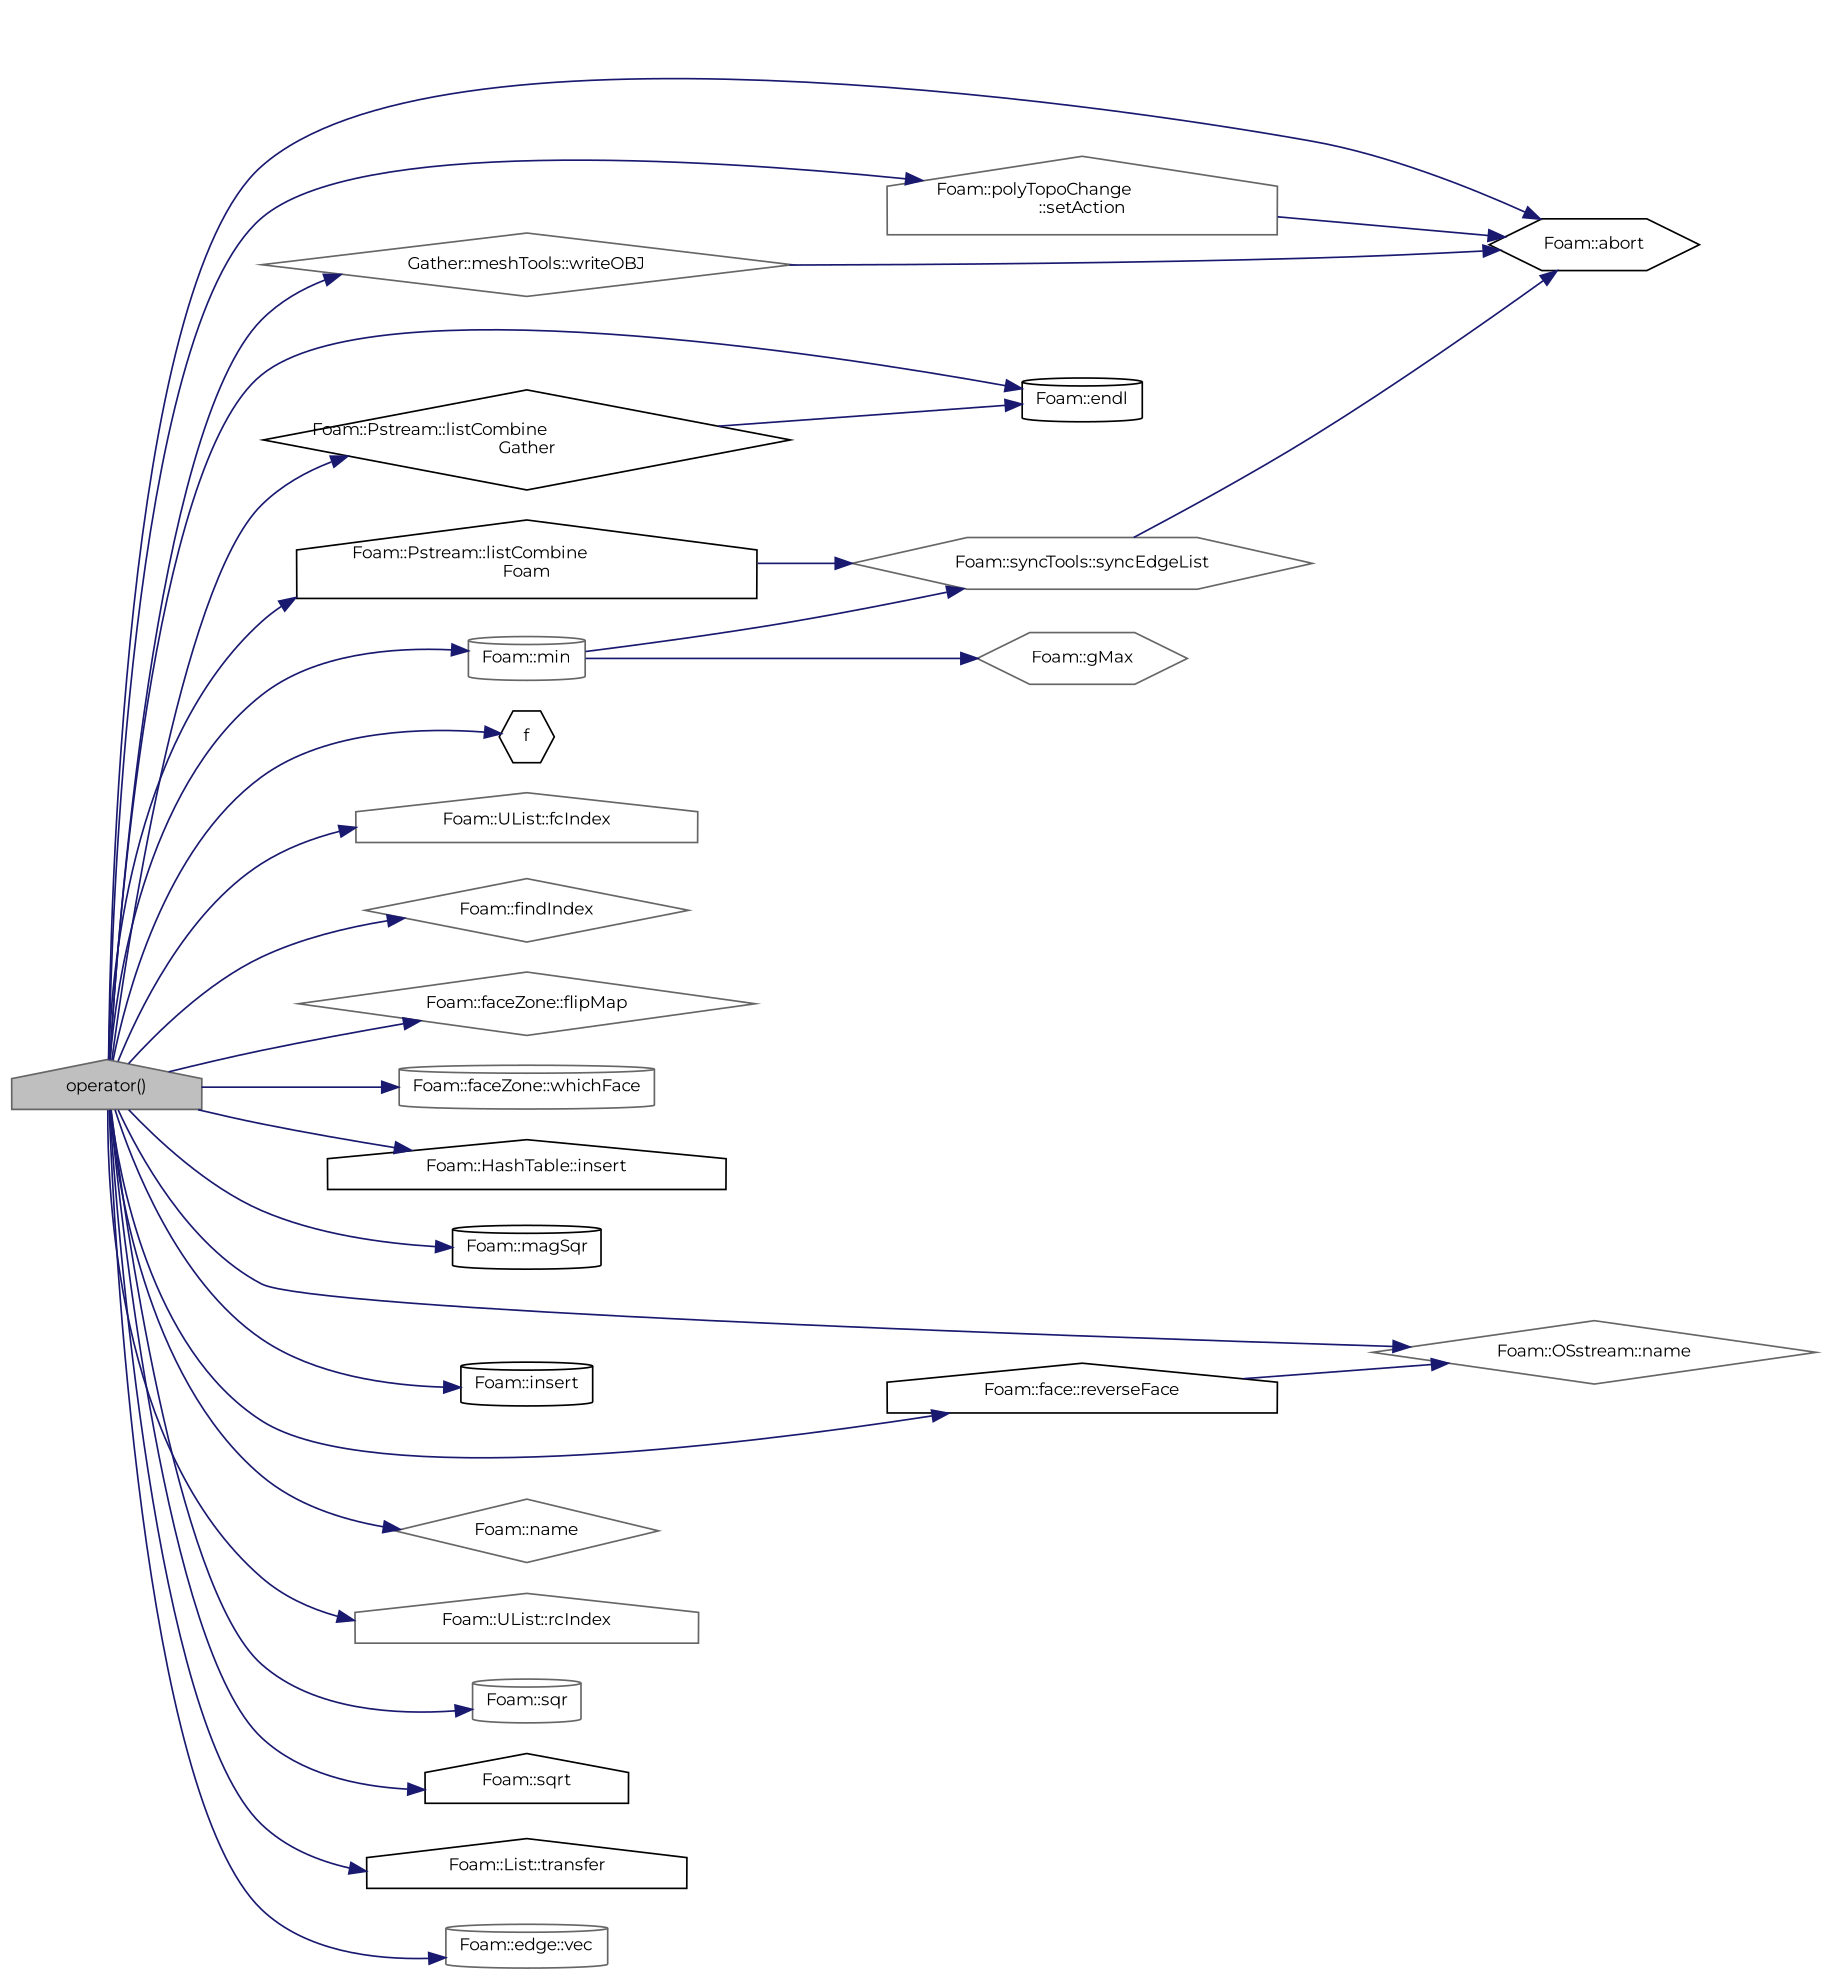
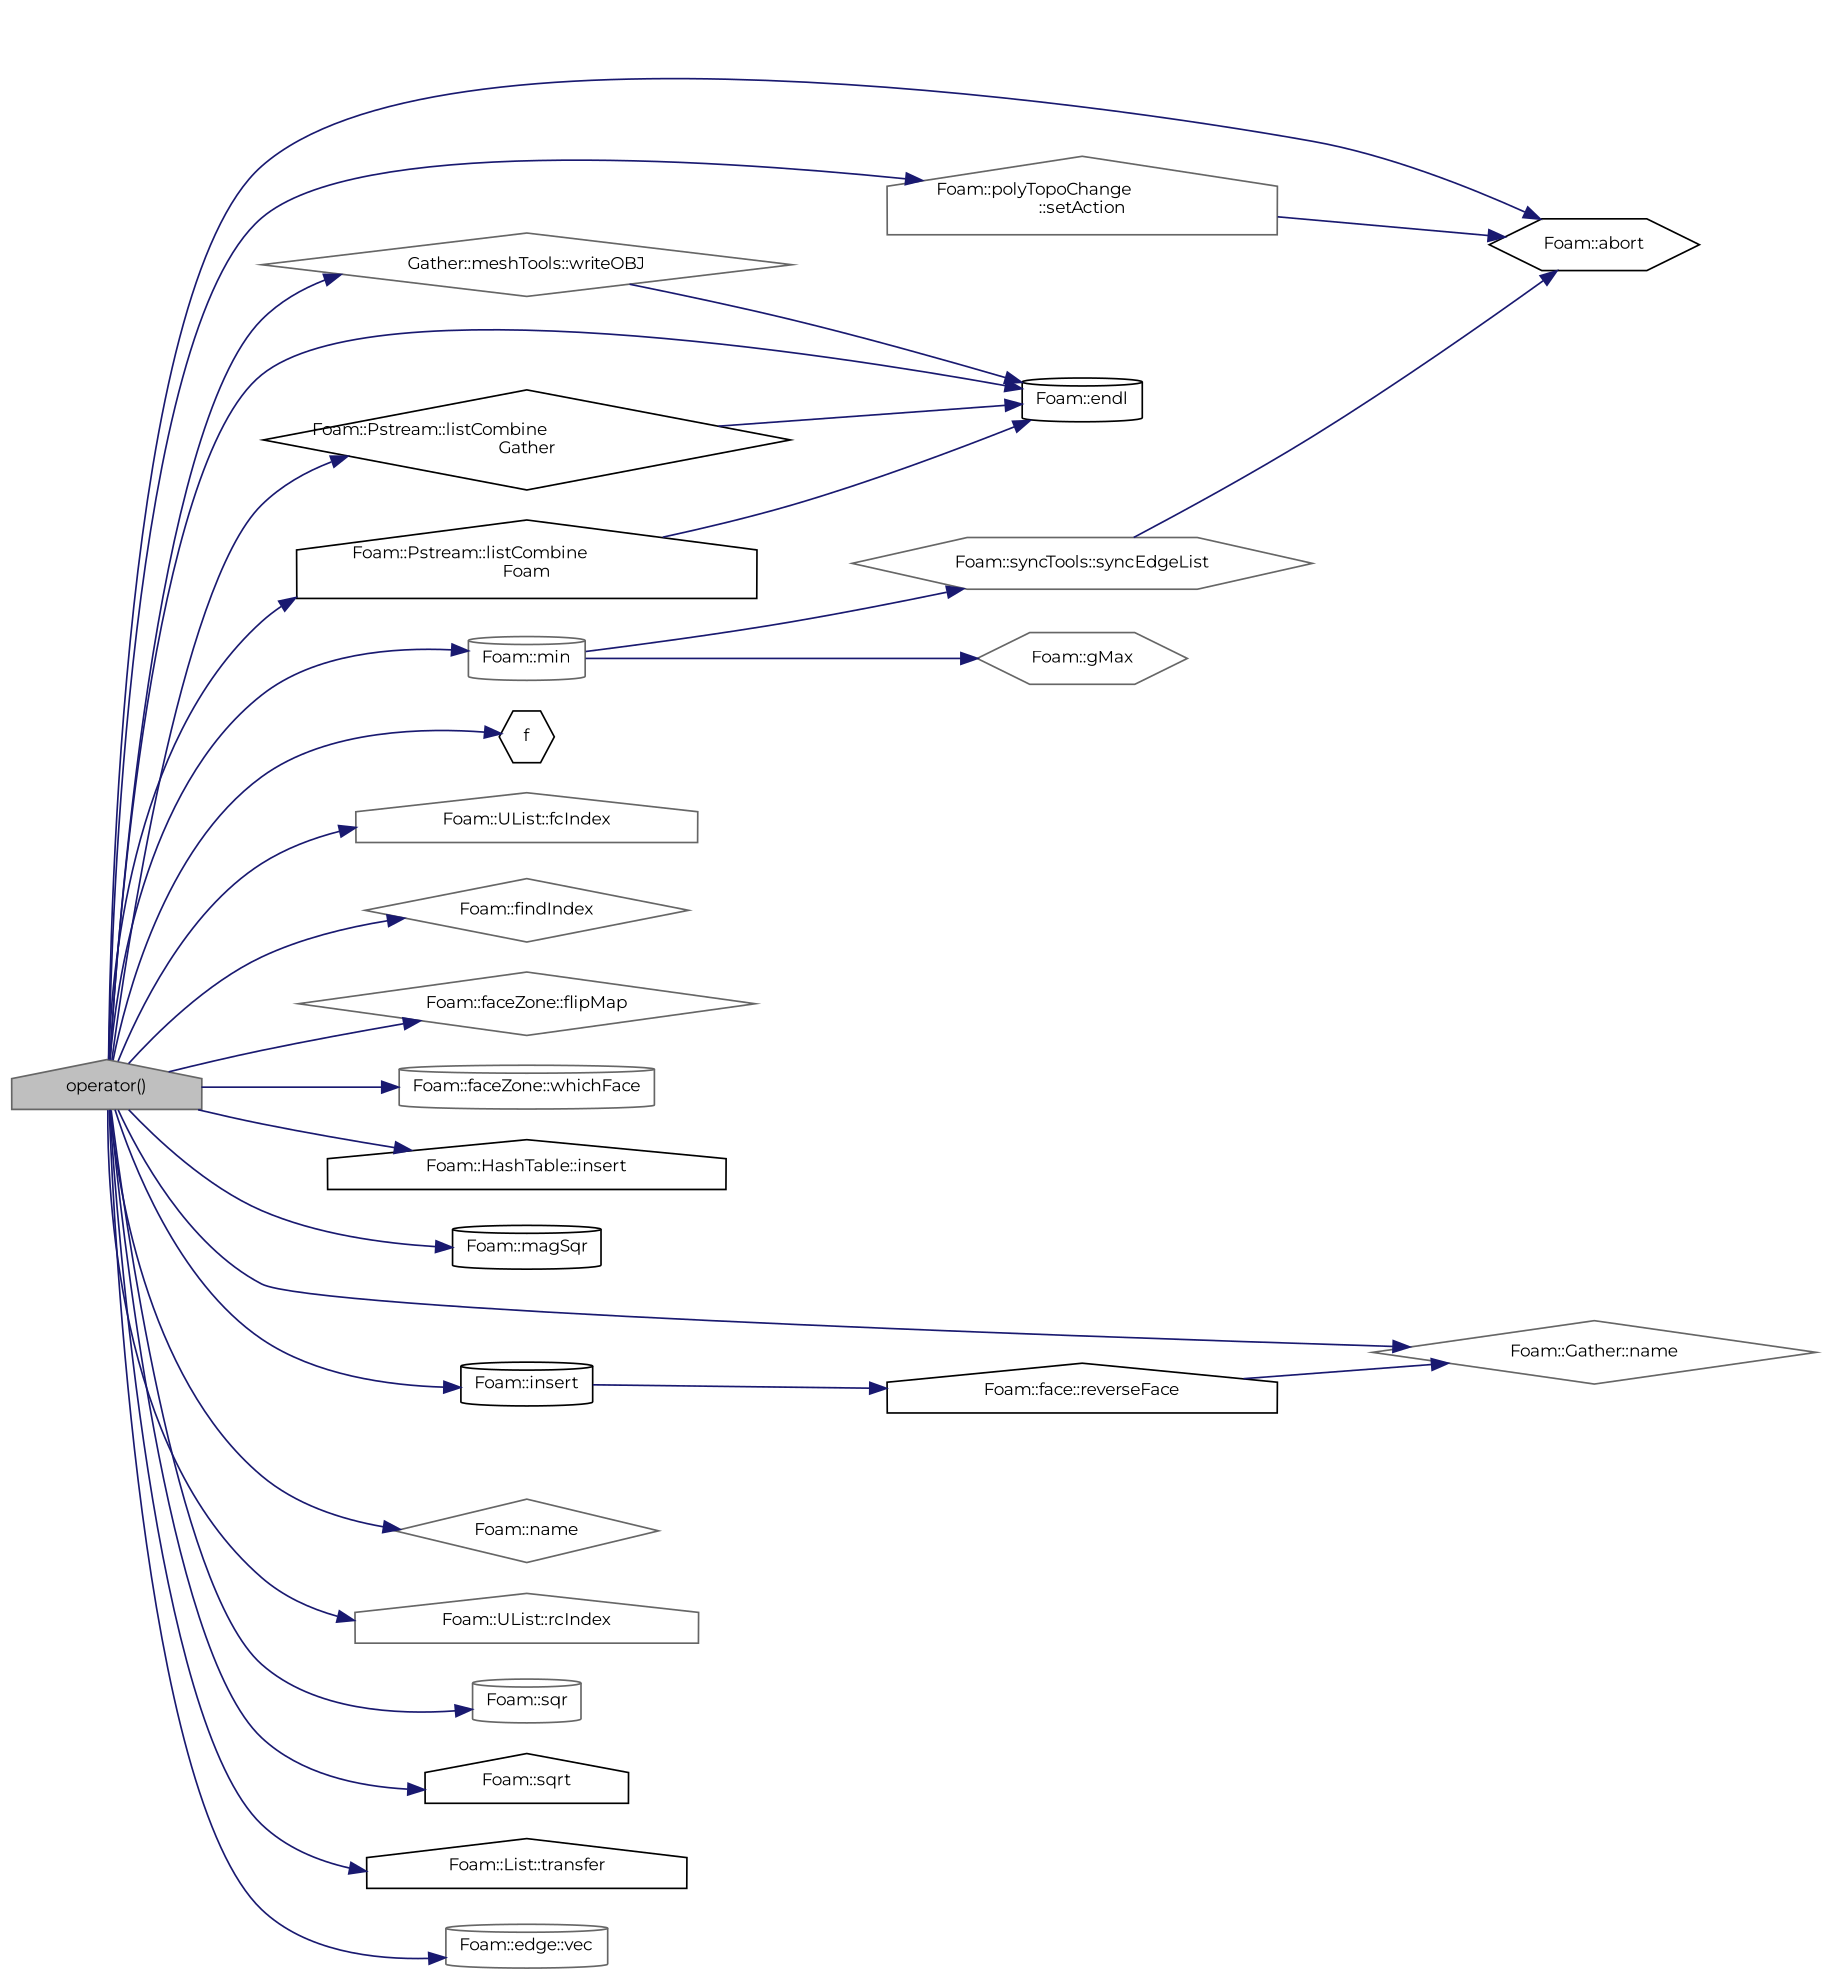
edge "Gather::meshTools::writeOBJ" -> "Foam::abort": now "Gather::meshTools::writeOBJ" -> "Foam::endl"
edge "Foam::Pstream::listCombine Foam" -> "Foam::syncTools::syncEdgeList": now "Foam::Pstream::listCombine Foam" -> "Foam::endl"
node "Foam::OSstream::name": label "Foam::OSstream::name" -> "Foam::Gather::name"
edge "operator()" -> "Foam::face::reverseFace": now "Foam::insert" -> "Foam::face::reverseFace"
